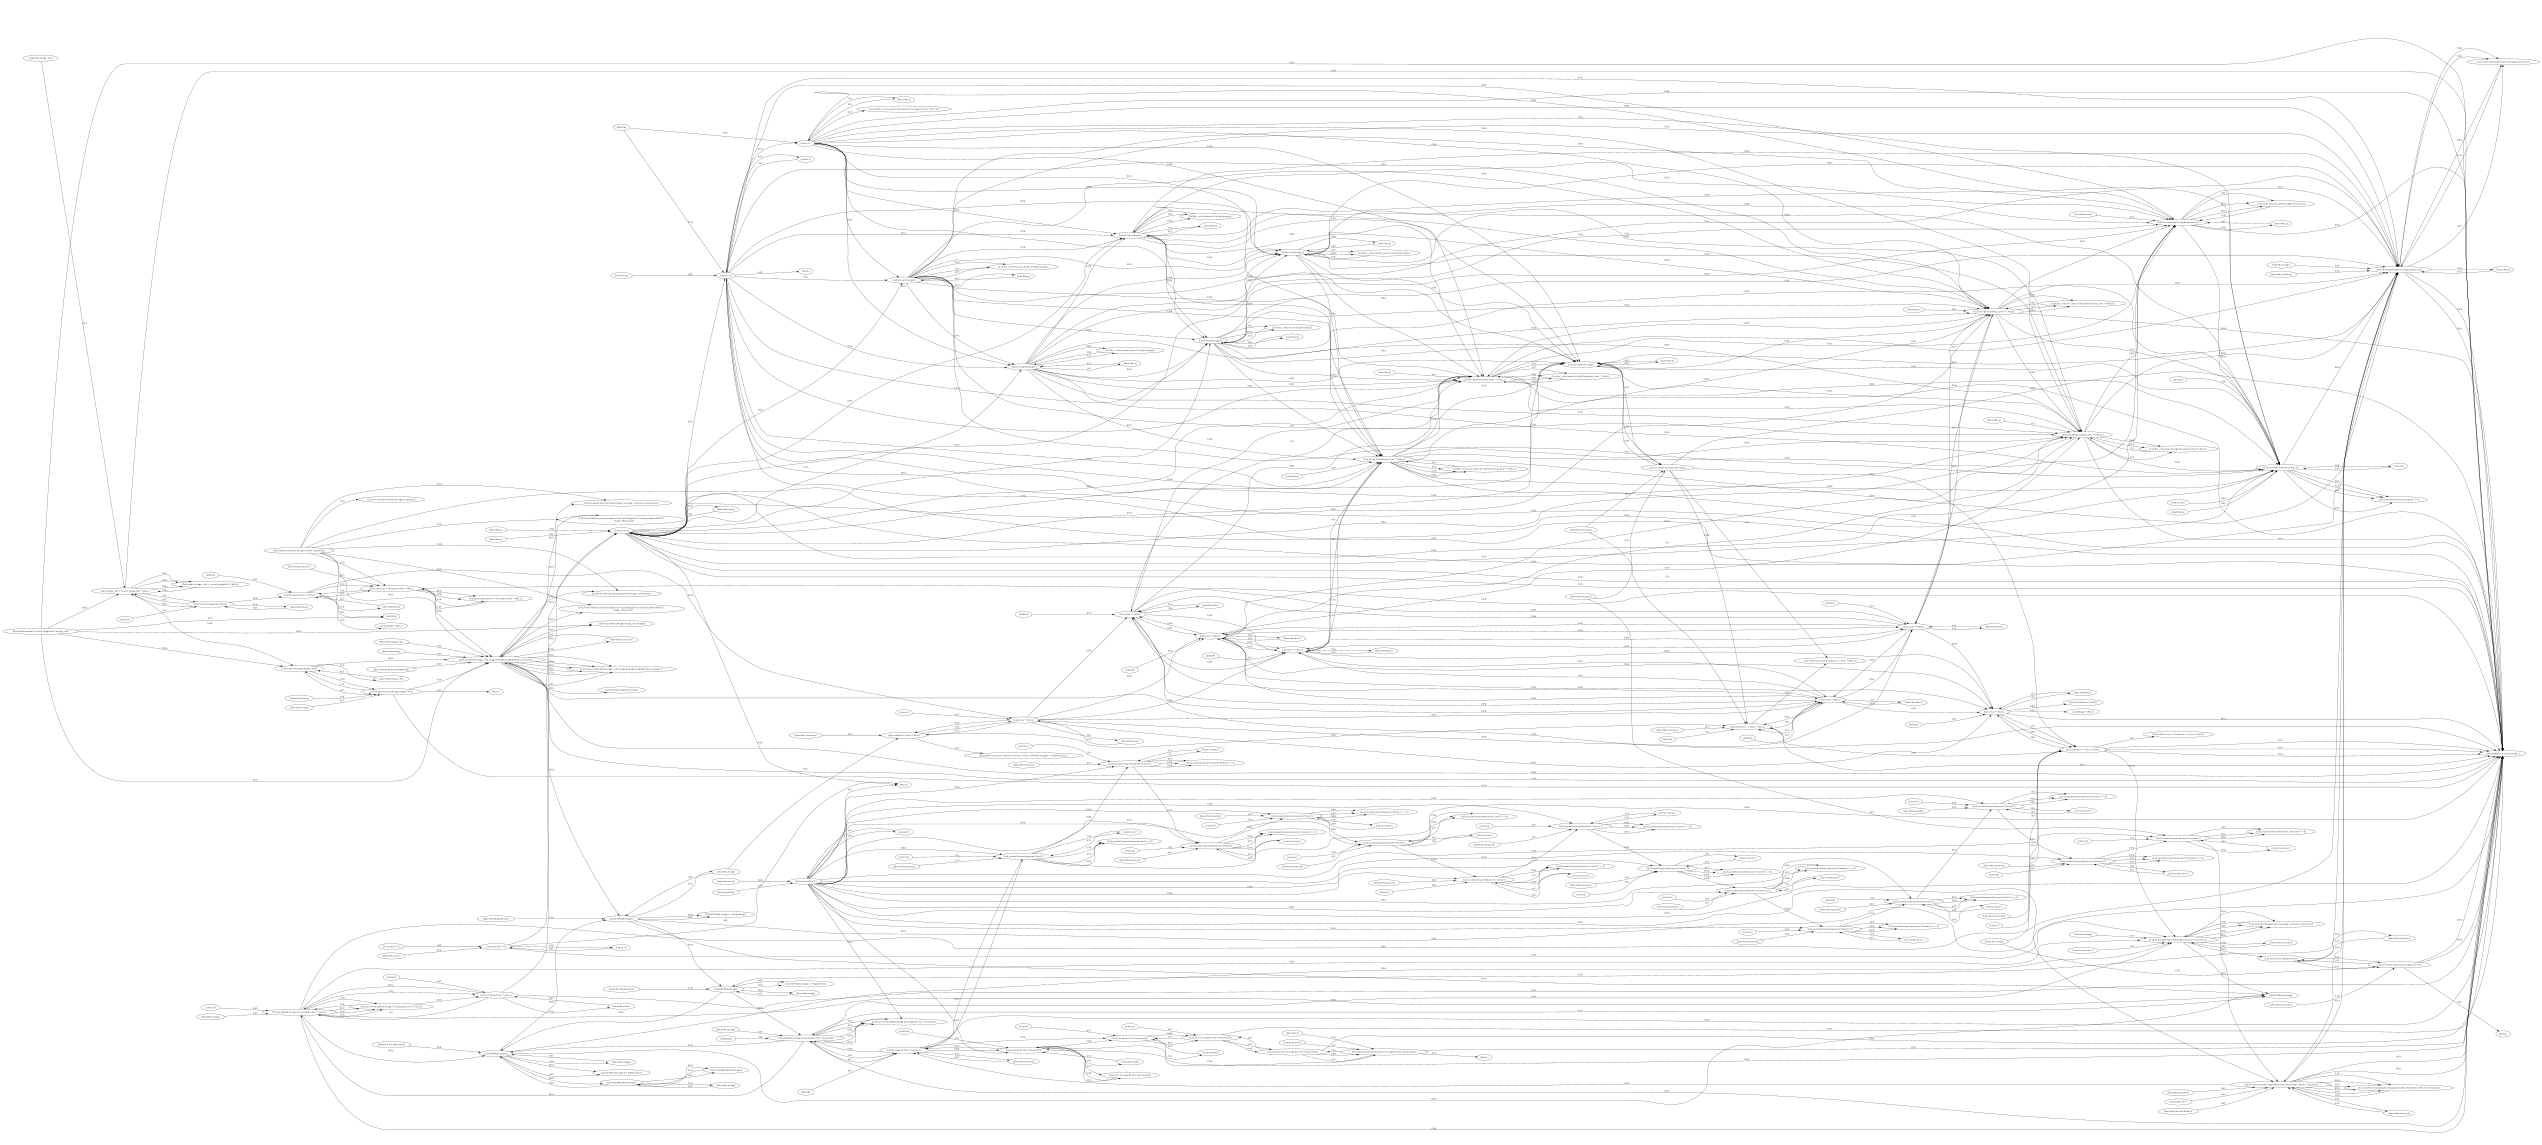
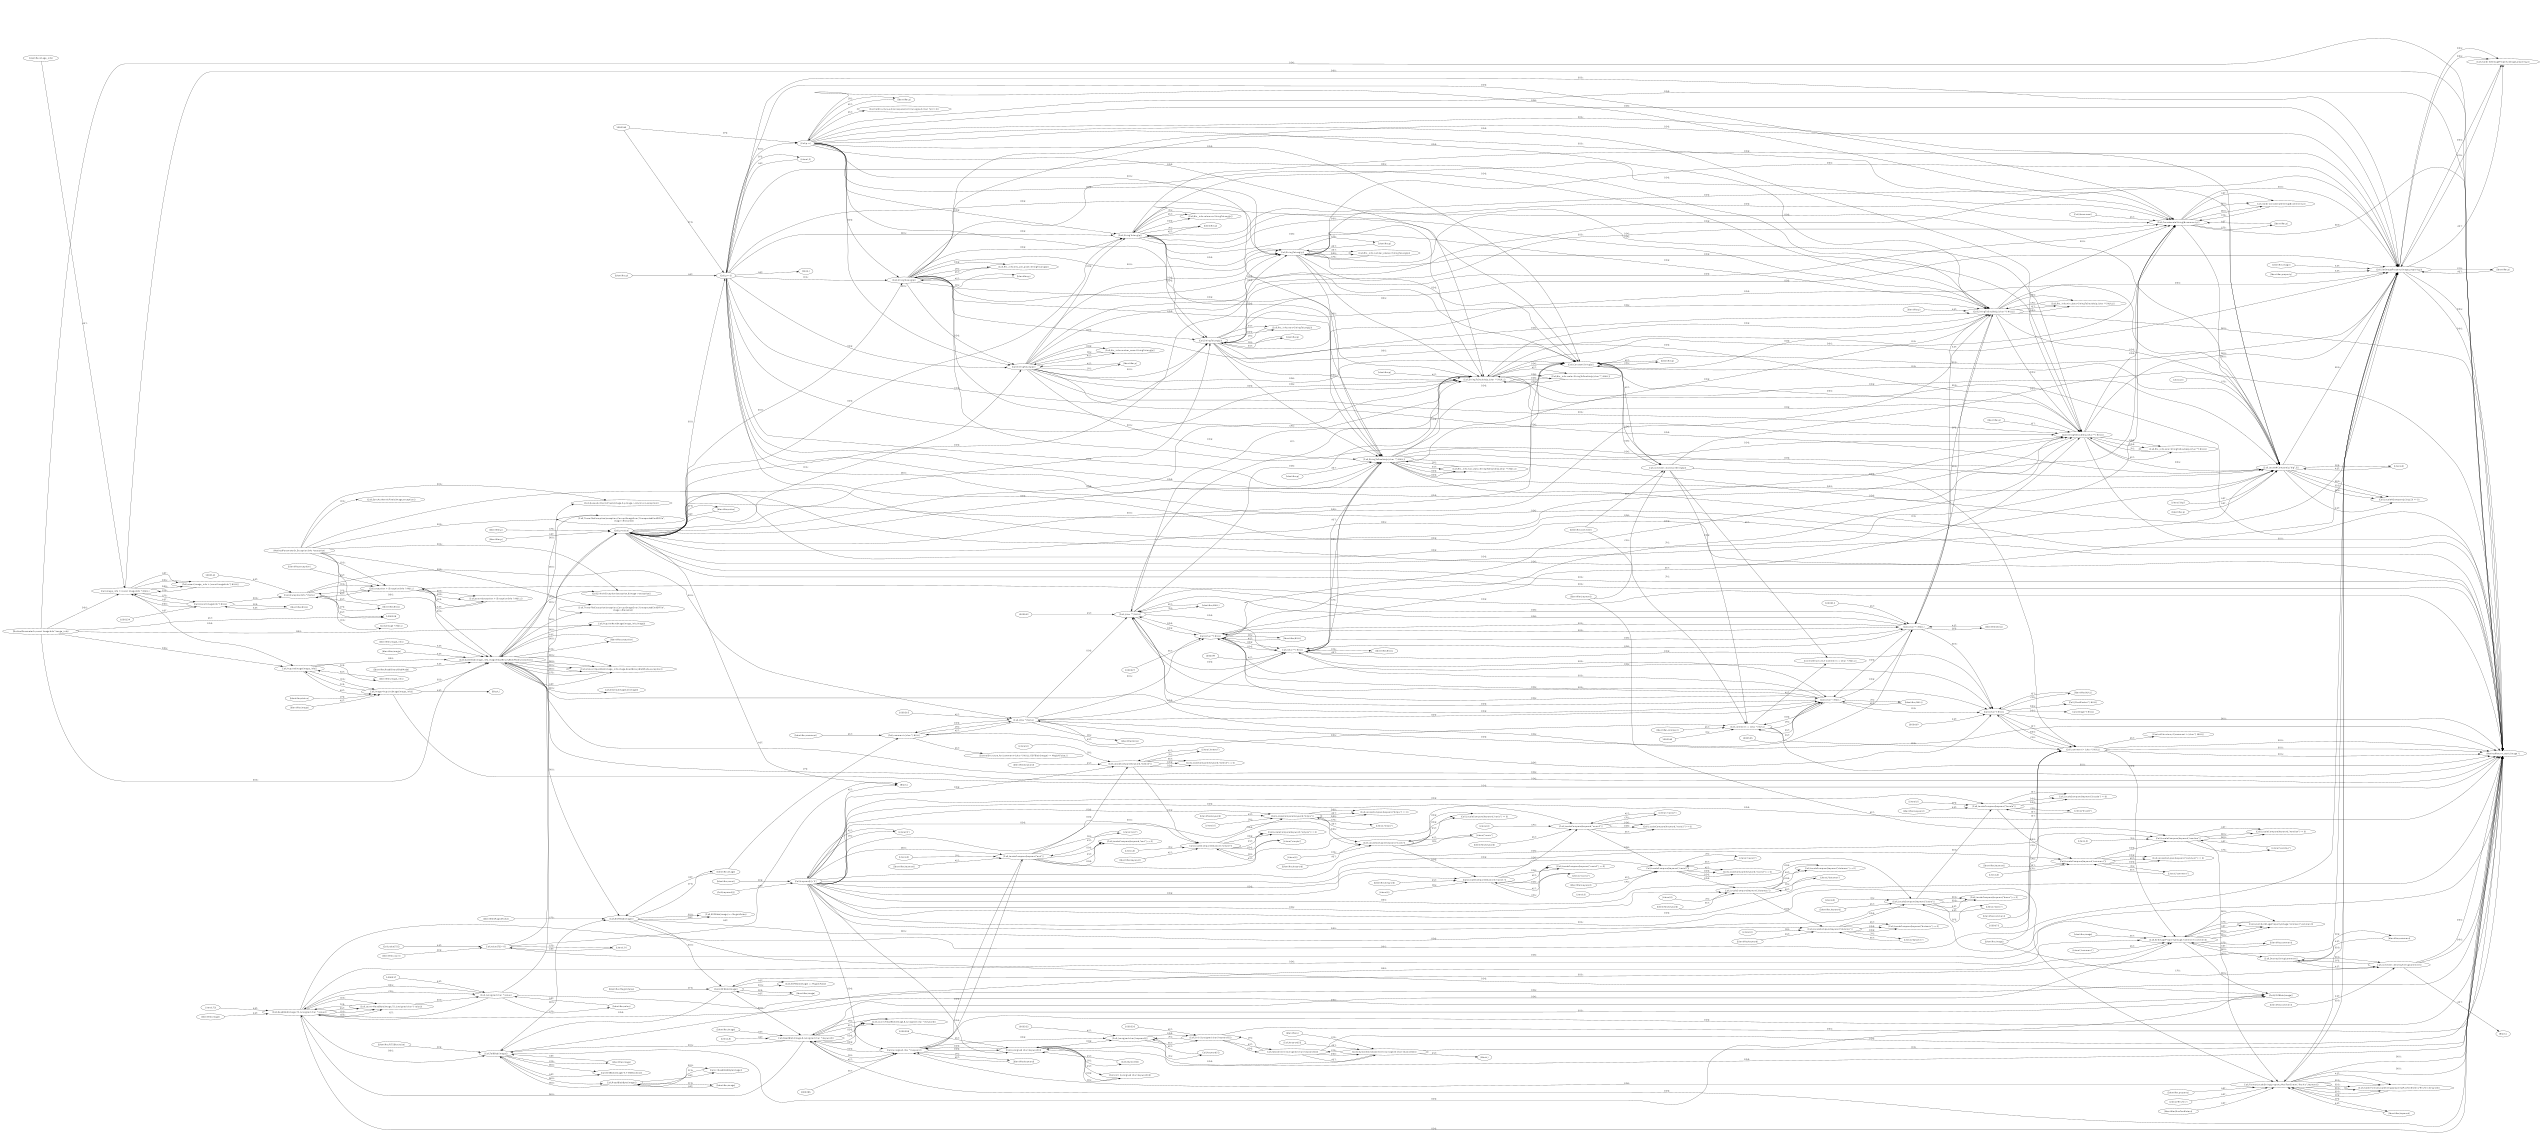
edge "(Call,comment != (char *) NULL)" -> "(Call,comment == (char *) NULL)": reversed
edge "(Call,keyword[i]='0')" -> "(Call,count=ReadBlob(image,8,(unsigned char *) keyword))": now "(Call,keyword[i]='0')" -> "(Call,(unsigned char *) keyword)"
node "(TellBlob,8)": label "(TellBlob,8)" -> "(Literal,8)"
